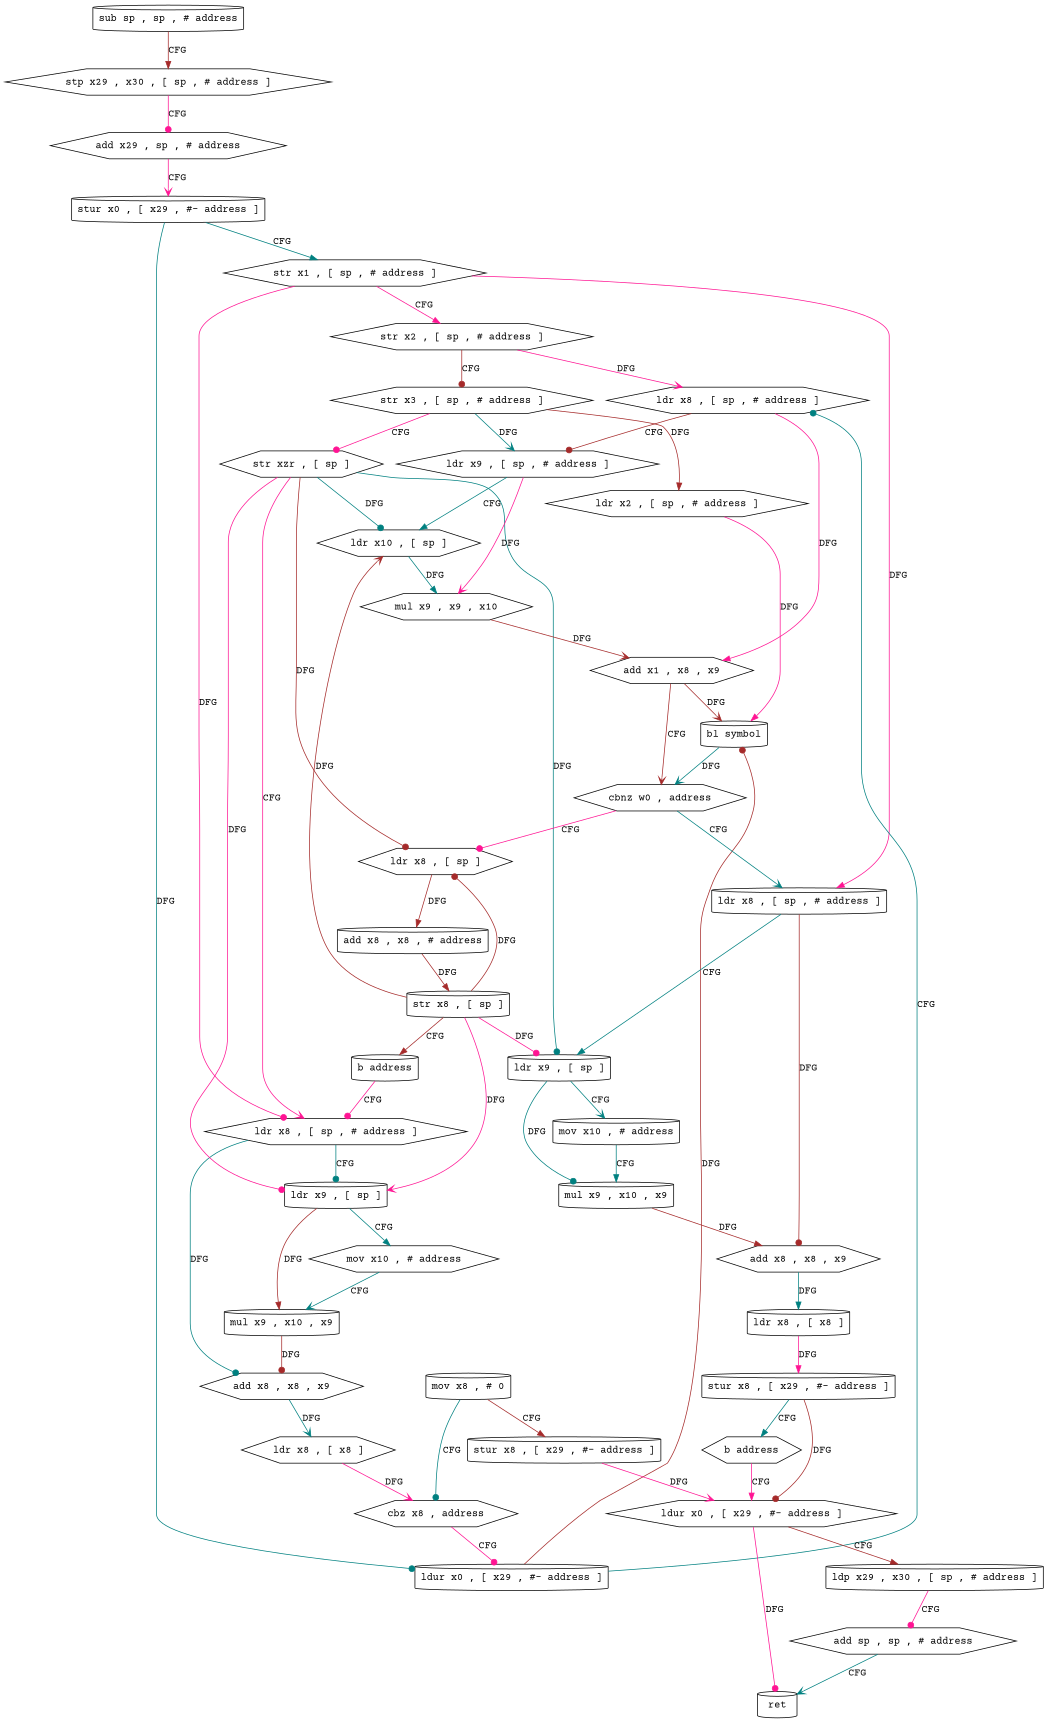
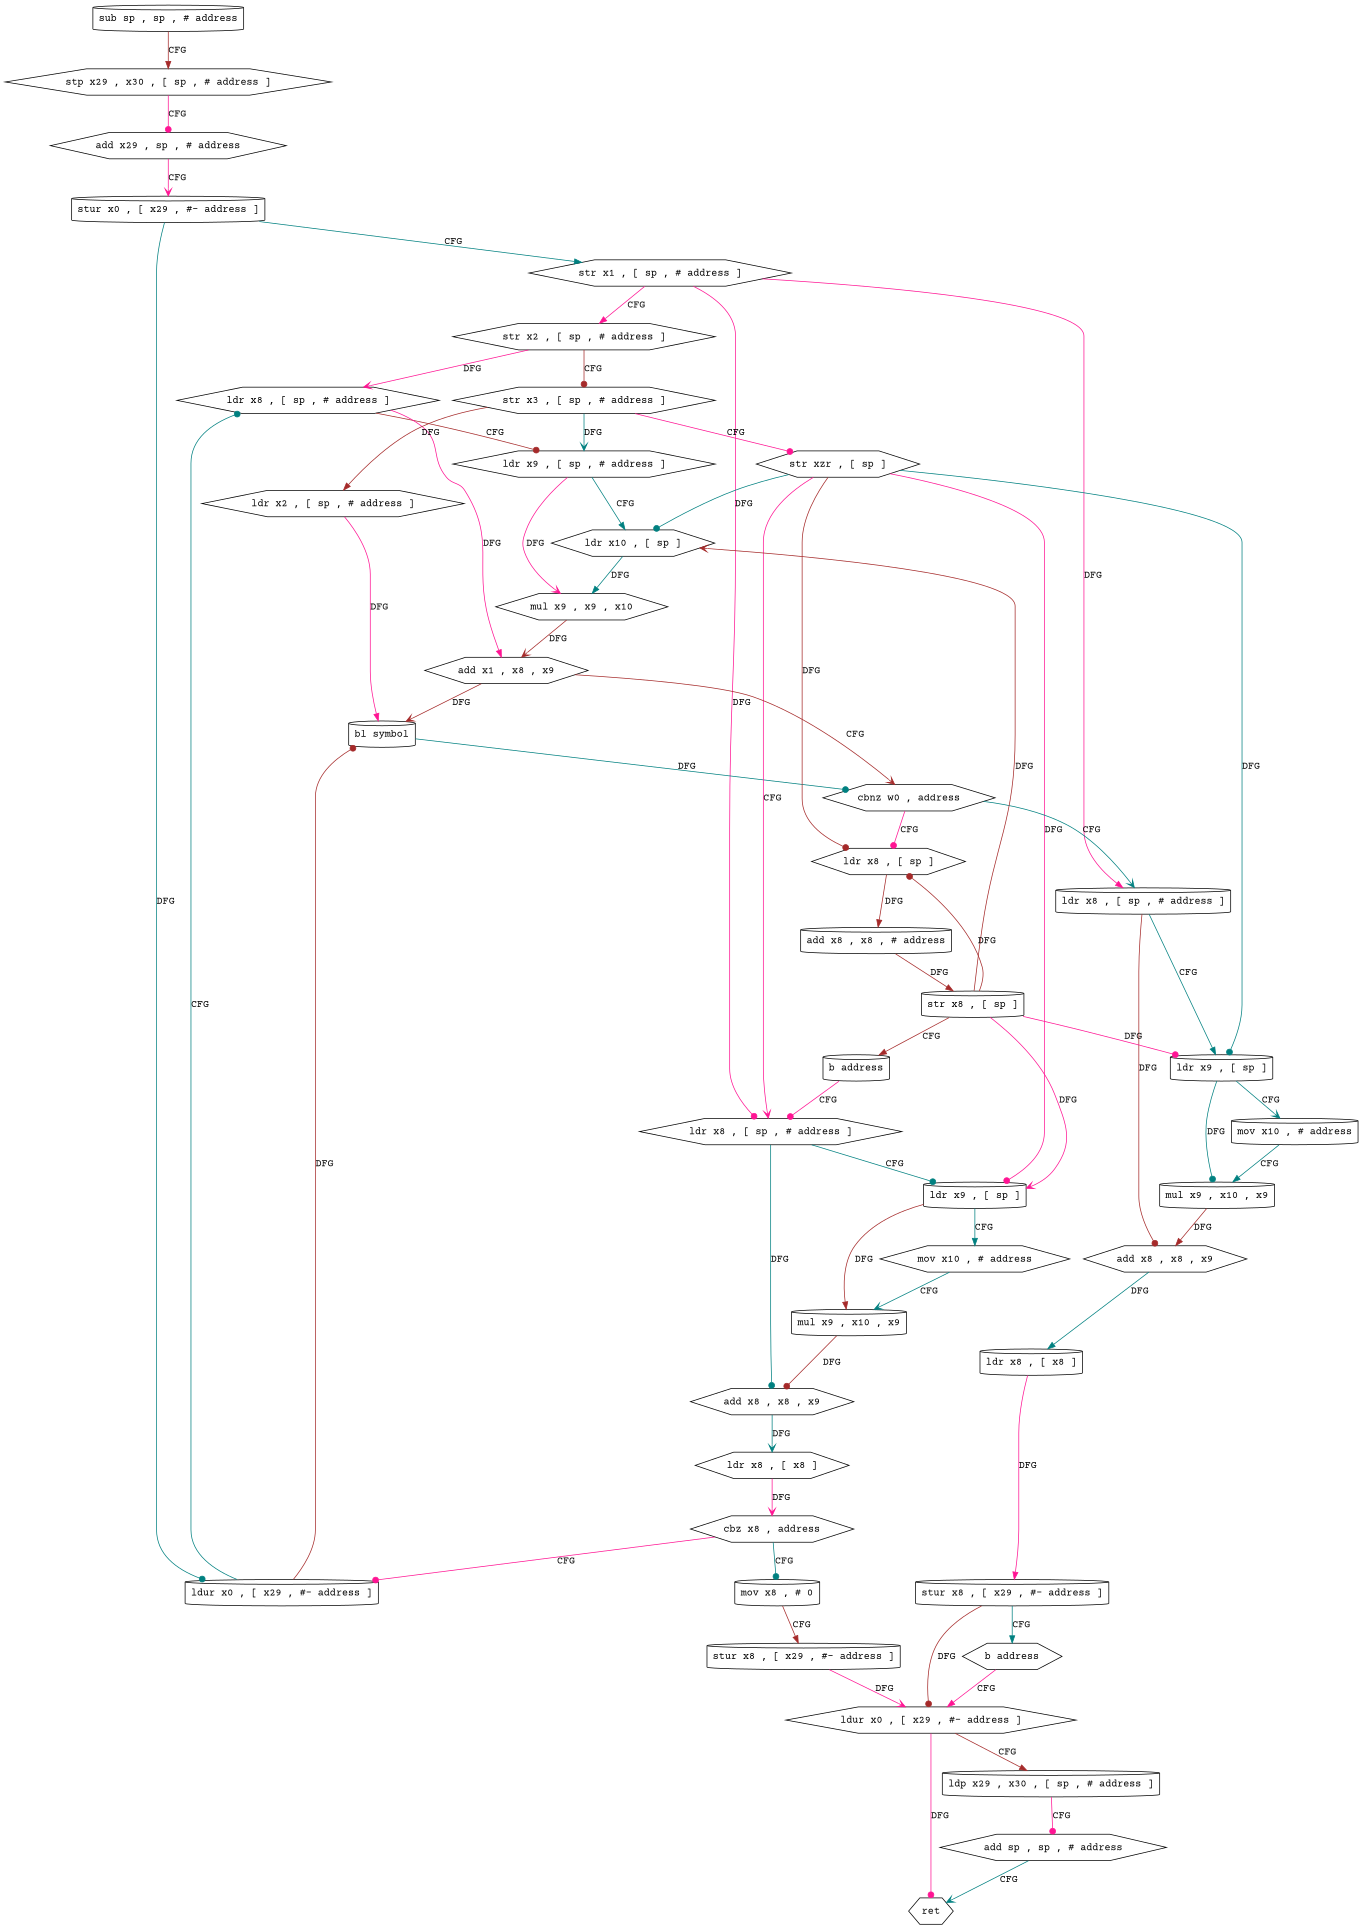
edge "bl symbol" -> "cbnz w0 , address": arrowhead vee -> dot
edge "mov x8 , # 0" -> "cbz x8 , address": reversed
node "ret": shape cylinder -> hexagon
